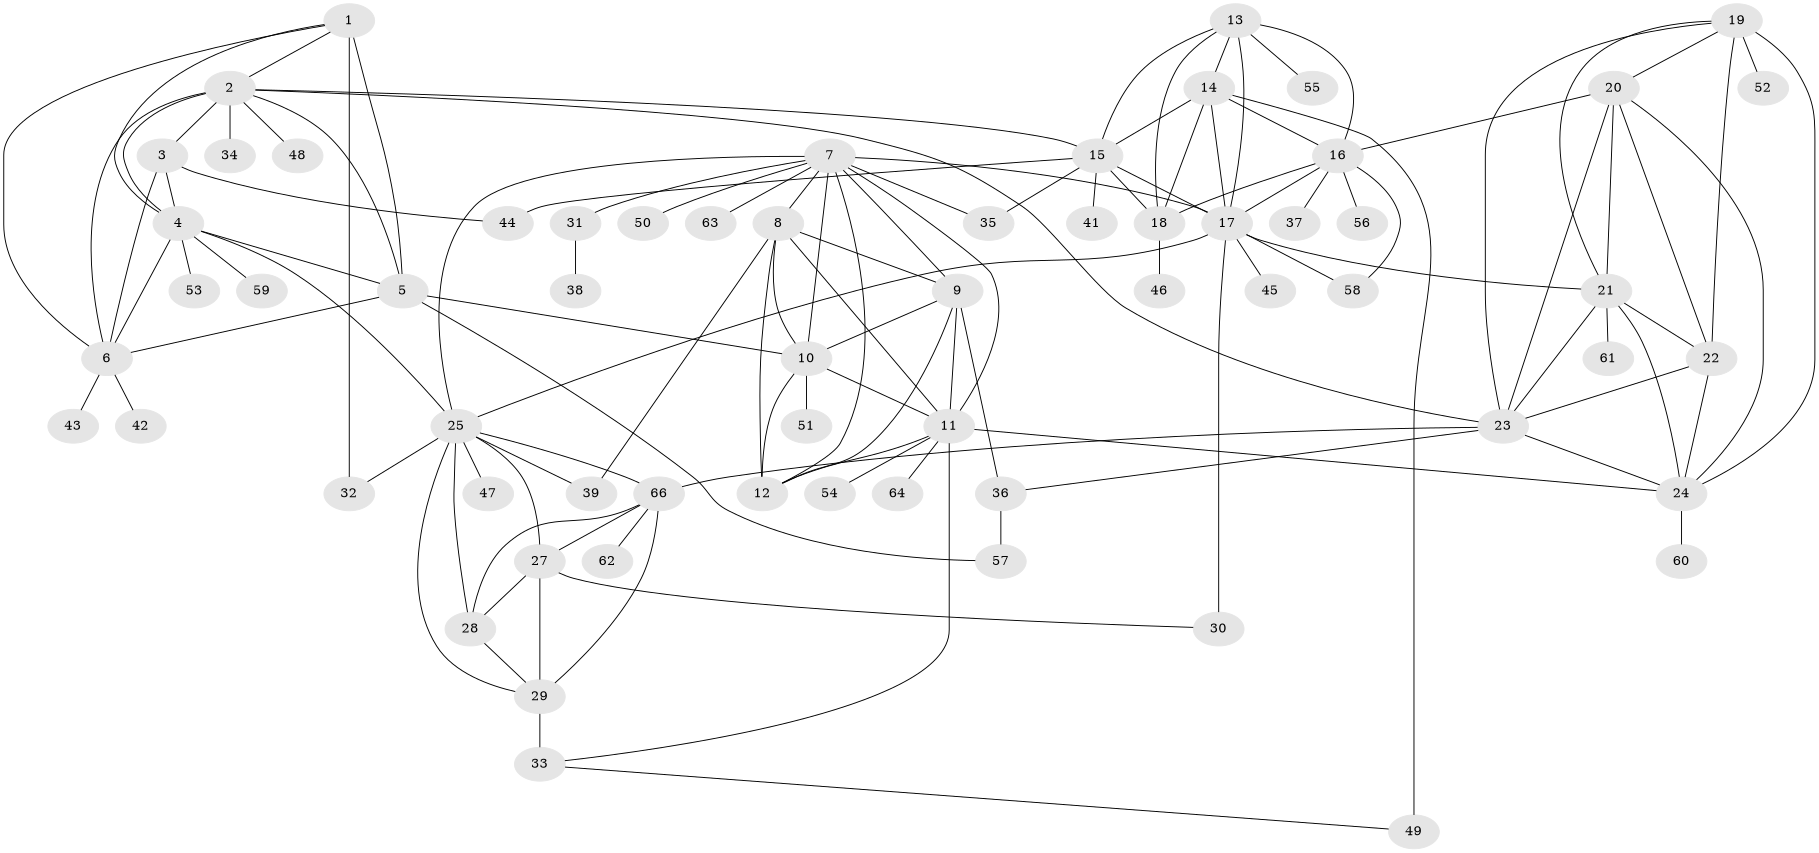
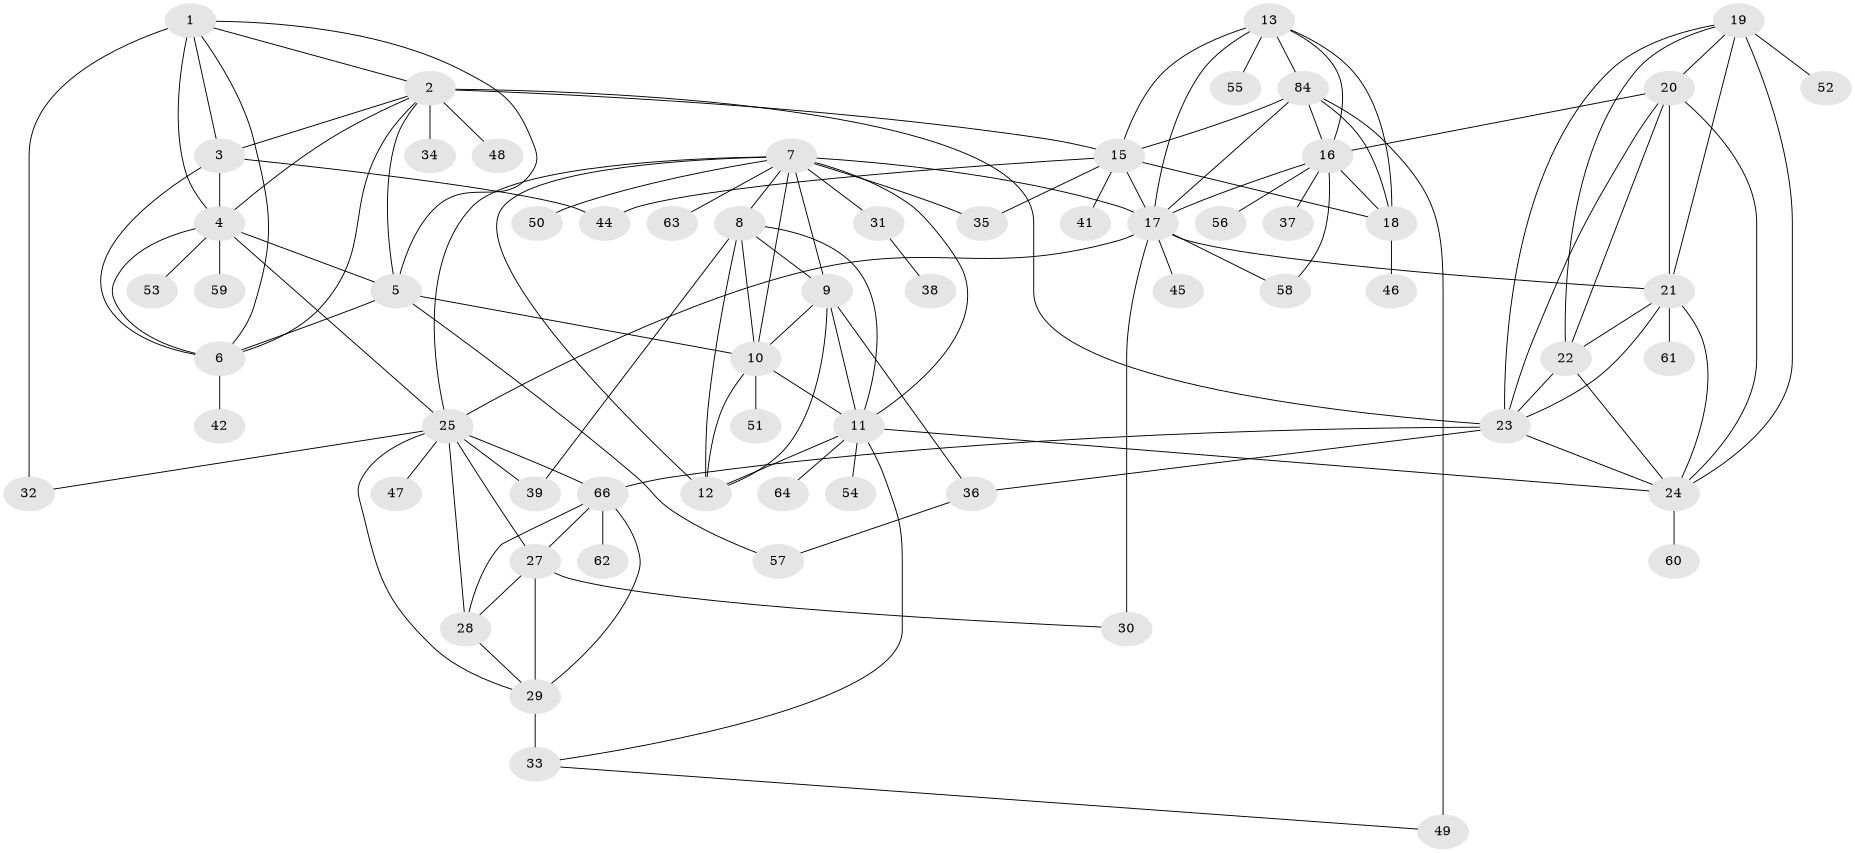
edge "1" -- "3": added
node "14": label "14" -> "84"
node "43": removed
